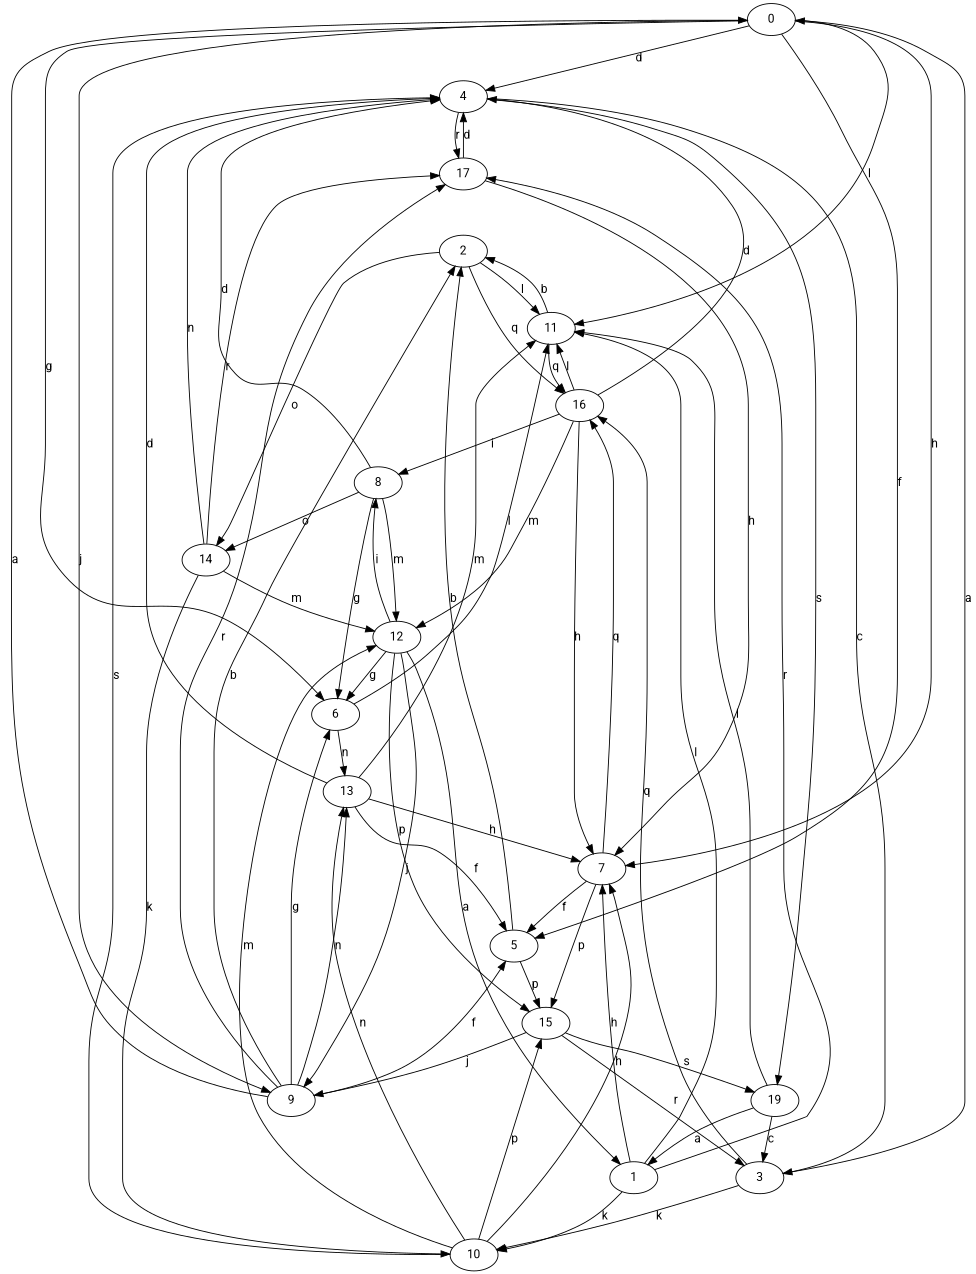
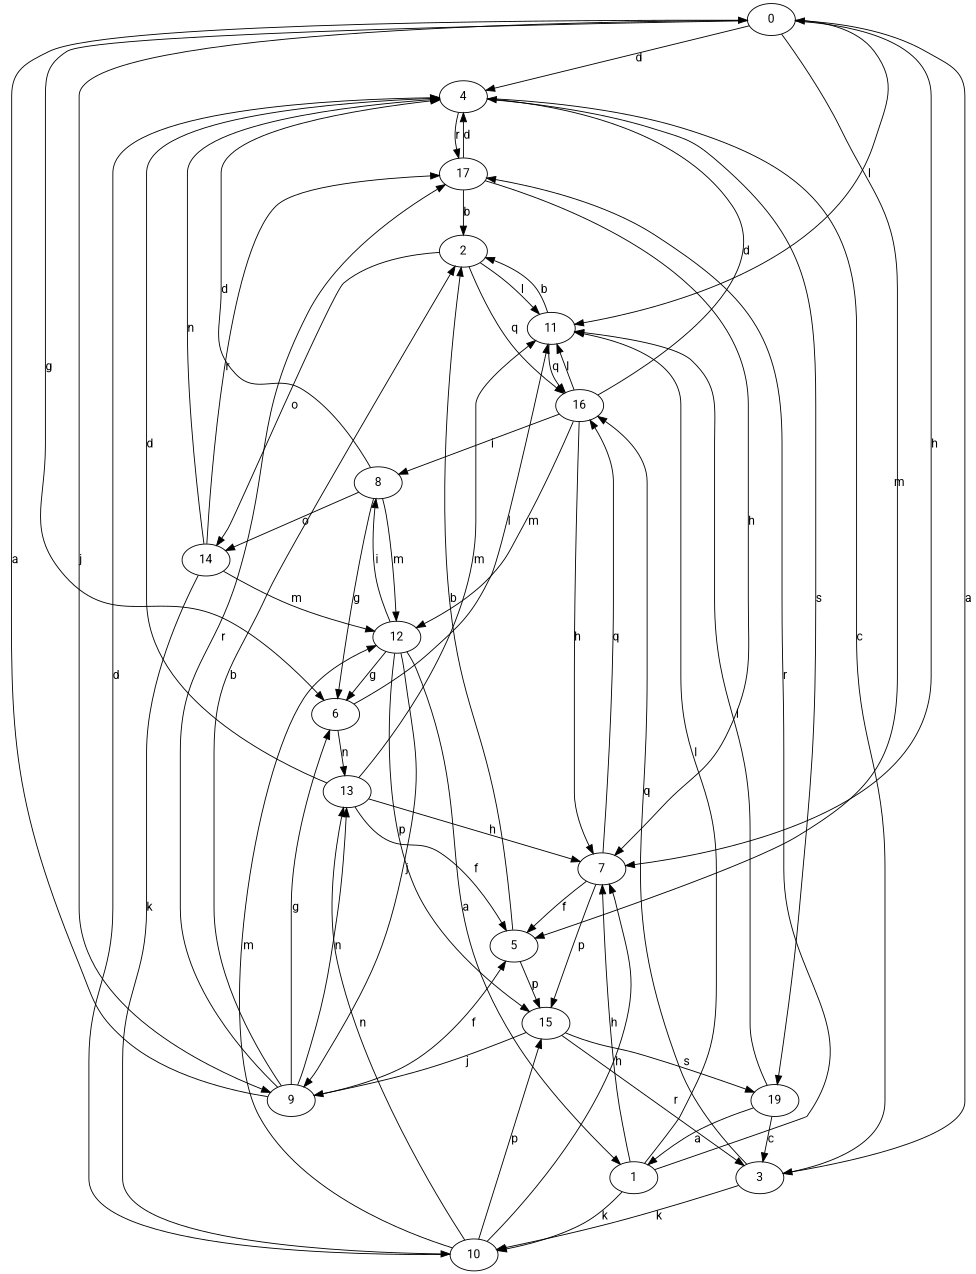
edge "17" -> "2": added, label "b"
edge "0" -> "5": label "f" -> "m"
edge "10" -> "4": label "s" -> "d"
